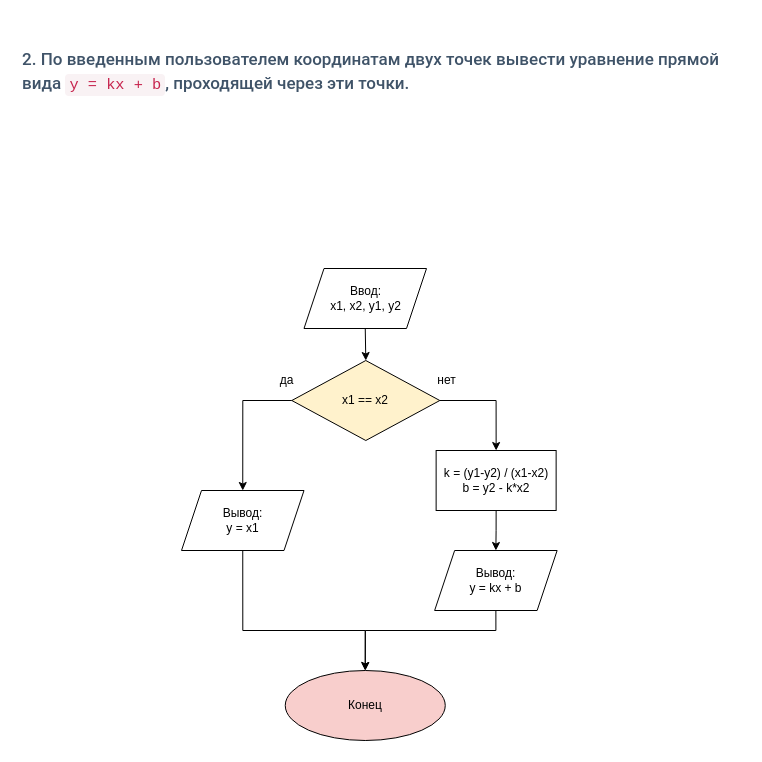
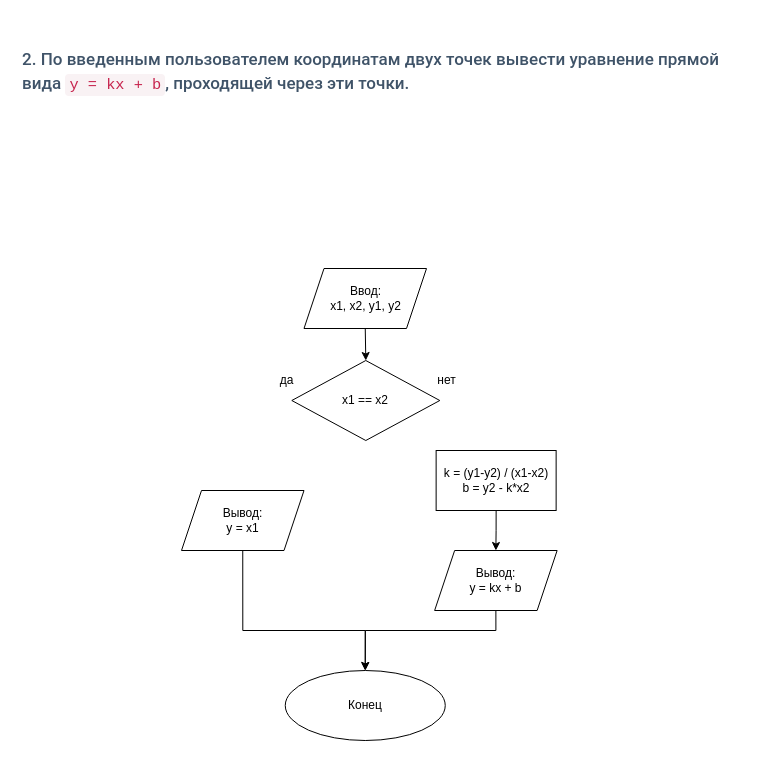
node "x1 == x2": fillcolor #fff2cc -> #ffffff
edge "x1 == x2" -> "k = (y1-y2) / (x1-x2) b = y2 - k*x2": removed
edge "x1 == x2" -> "Вывод: y = x1": removed
node "Конец": fillcolor #f8cecc -> #ffffff
